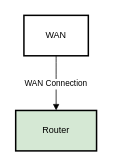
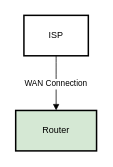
node "WAN": label "WAN" -> "ISP"
